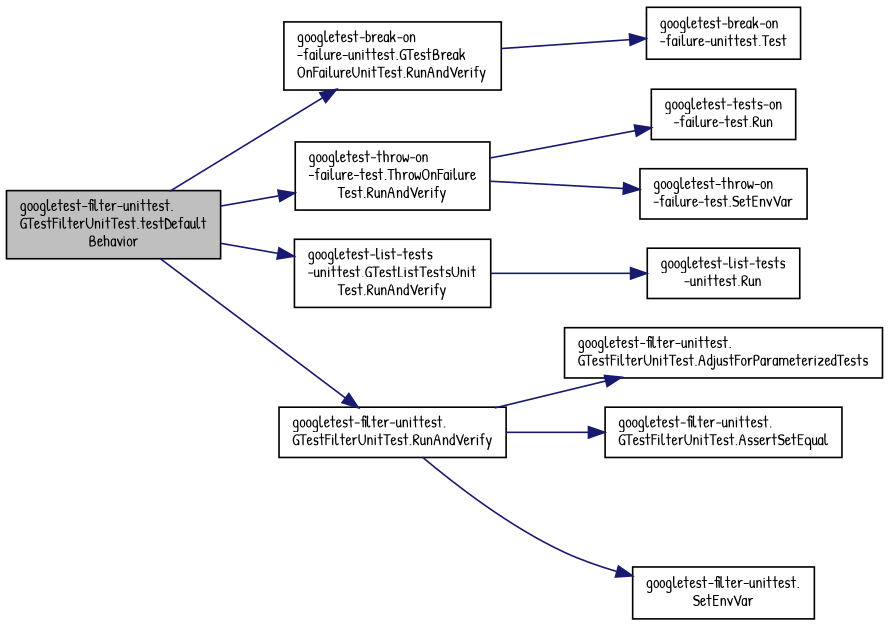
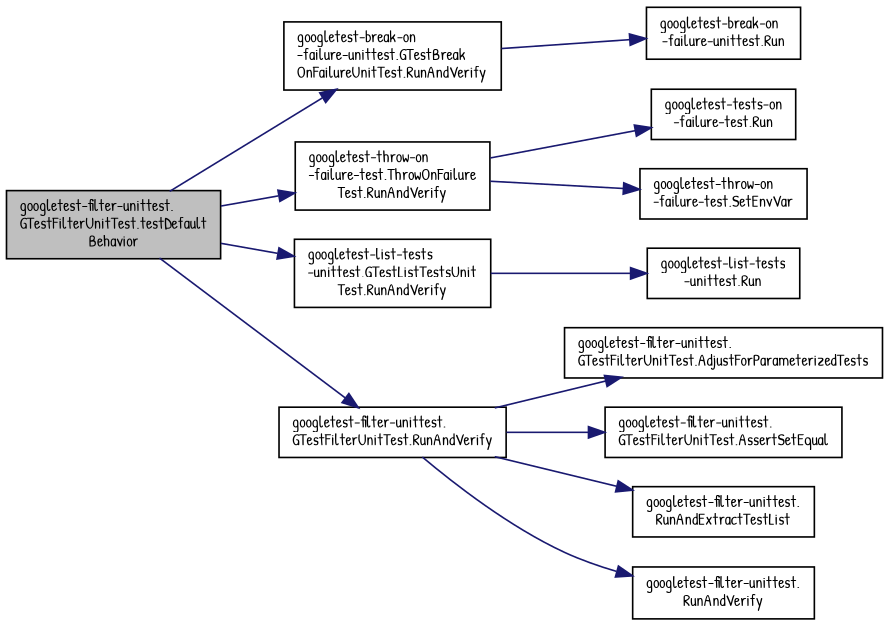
node "googletest-break-on -failure-unittest.Test": label "googletest-break-on -failure-unittest.Test" -> "googletest-break-on -failure-unittest.Run"
node "googletest-filter-unittest. RunAndExtractTestList": added
node "googletest-filter-unittest. SetEnvVar": label "googletest-filter-unittest. SetEnvVar" -> "googletest-filter-unittest. RunAndVerify"
